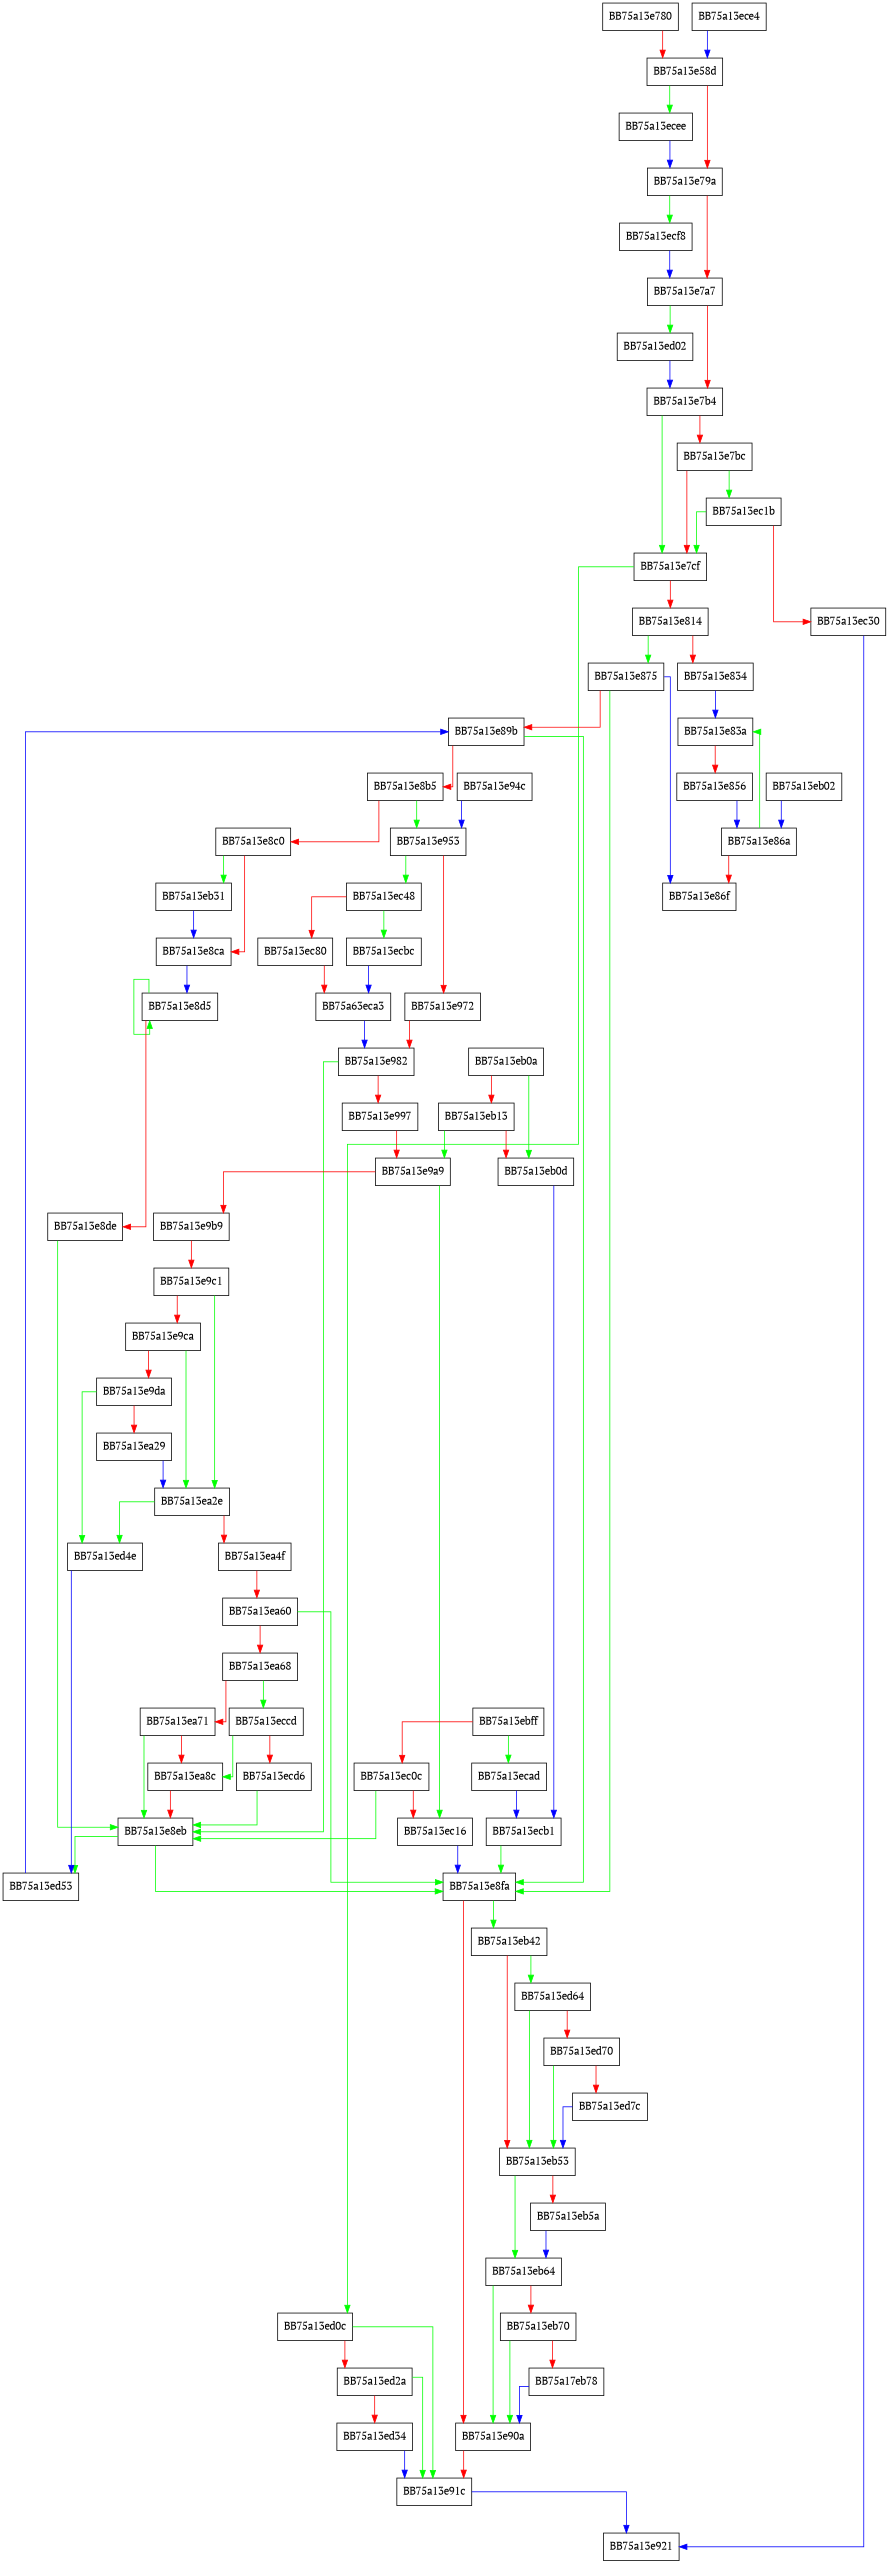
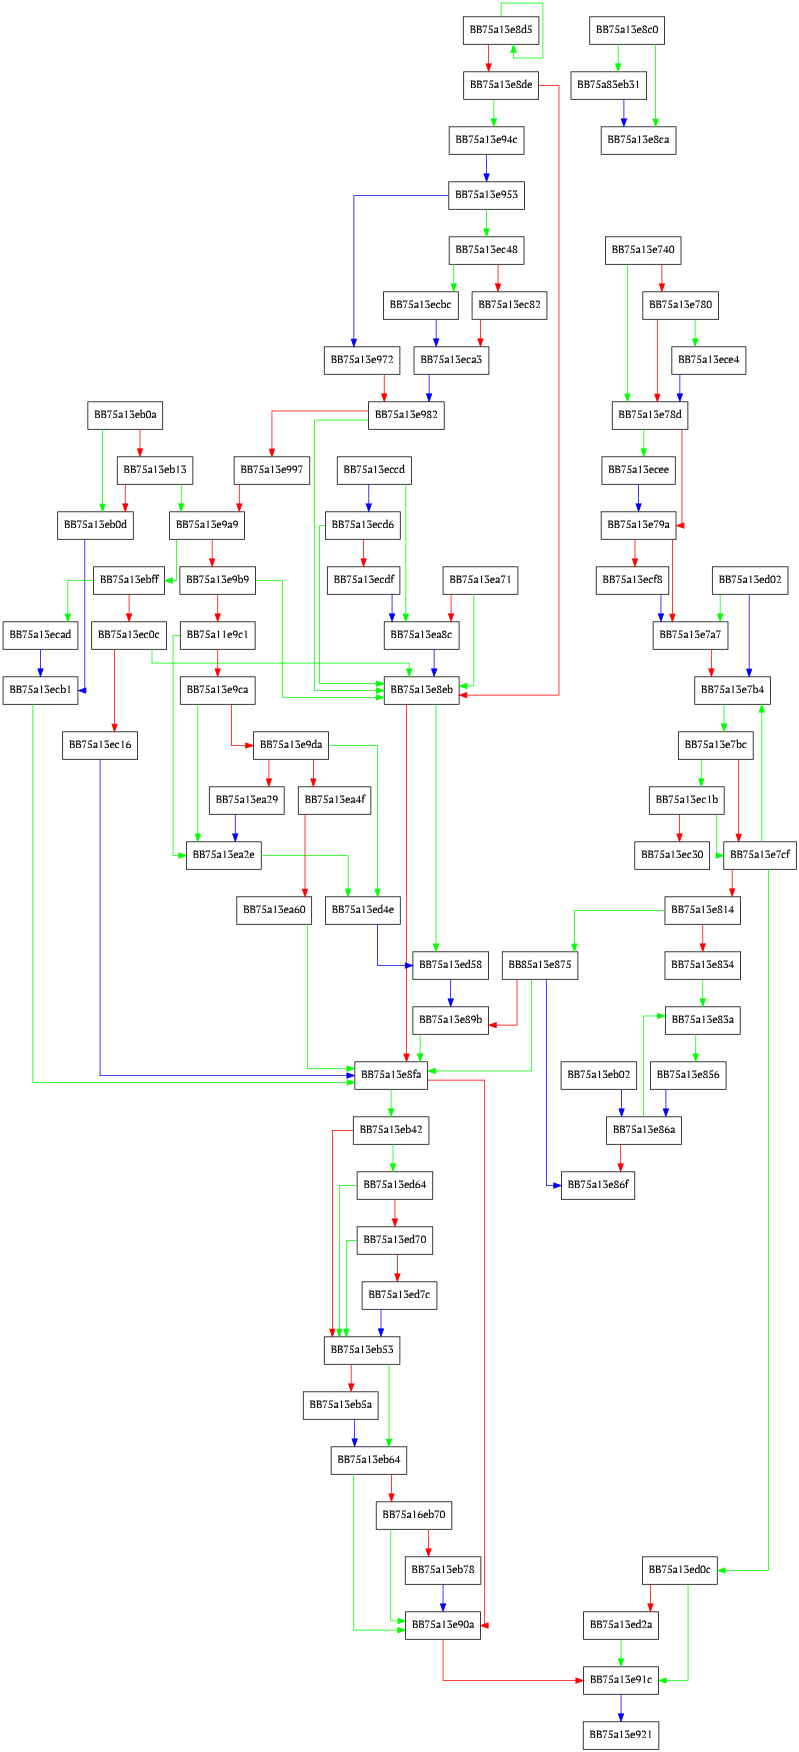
node "BB75a13e58d": label "BB75a13e58d" -> "BB75a13e78d"
edge "BB75a13e8de" -> "BB75a13e94c": added
edge "BB75a13e79a" -> "BB75a13ecf8": color green -> red
node "BB75a13e740": added
edge "BB75a13e7a7" -> "BB75a13ed02": reversed
edge "BB75a13e780" -> "BB75a13ece4": added
edge "BB75a13e7b4" -> "BB75a13e7bc": color red -> green
edge "BB75a13e7b4" -> "BB75a13e7cf": reversed
node "BB75a13ecdf": added
edge "BB75a13e9b9" -> "BB75a13e8eb": added
node "BB75a13e875": label "BB75a13e875" -> "BB85a13e875"
edge "BB75a13e834" -> "BB75a13e83a": color blue -> green
edge "BB75a13e83a" -> "BB75a13e856": color red -> green
node "BB75a13e8b5": removed
node "BB75a13eb31": label "BB75a13eb31" -> "BB75a83eb31"
edge "BB75a13e8c0" -> "BB75a13e8ca": color red -> green
edge "BB75a13e953" -> "BB75a13e972": color red -> blue
node "BB75a13ec80": label "BB75a13ec80" -> "BB75a13ec82"
edge "BB75a13e8ca" -> "BB75a13e8d5": removed
node "BB75a63eca3": label "BB75a63eca3" -> "BB75a13eca3"
node "BB75a13e9c1": label "BB75a13e9c1" -> "BB75a11e9c1"
edge "BB75a13e9a9" -> "BB75a13ec16": now "BB75a13e9a9" -> "BB75a13ebff"
edge "BB75a13ea2e" -> "BB75a13ea4f": now "BB75a13e9da" -> "BB75a13ea4f"
edge "BB75a13e8de" -> "BB75a13e8eb": color green -> red
node "BB75a13ea68": removed
edge "BB75a13ec30" -> "BB75a13e921": removed
edge "BB75a13eccd" -> "BB75a13ecd6": color red -> blue
edge "BB75a13ea8c" -> "BB75a13e8eb": color red -> blue
node "BB75a13ed53": label "BB75a13ed53" -> "BB75a13ed58"
edge "BB75a13e8eb" -> "BB75a13e8fa": color green -> red
node "BB75a13eb70": label "BB75a13eb70" -> "BB75a16eb70"
node "BB75a17eb78": label "BB75a17eb78" -> "BB75a13eb78"
node "BB75a13ed34": removed
